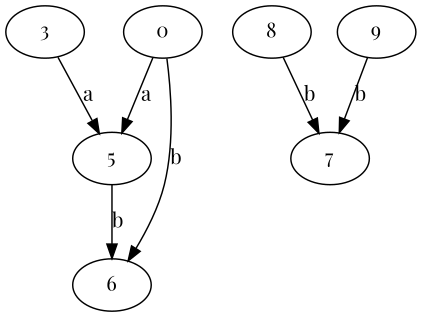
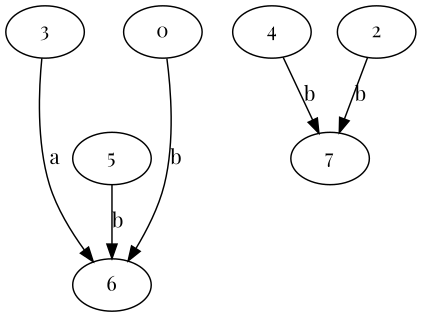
node "8": label "8" -> "4"
node "9": label "9" -> "2"
edge "3" -> "5": now "3" -> "6"
edge "0" -> "5": removed, label "a"
